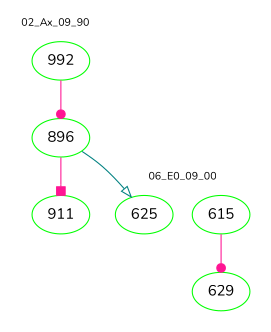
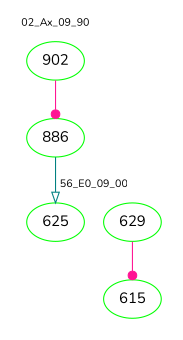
node "992": label "992" -> "902"
node "896": label "896" -> "886"
cluster "06_E0_09_00": label "06_E0_09_00" -> "56_E0_09_00"
node "911": removed
edge "615" -> "629": reversed
